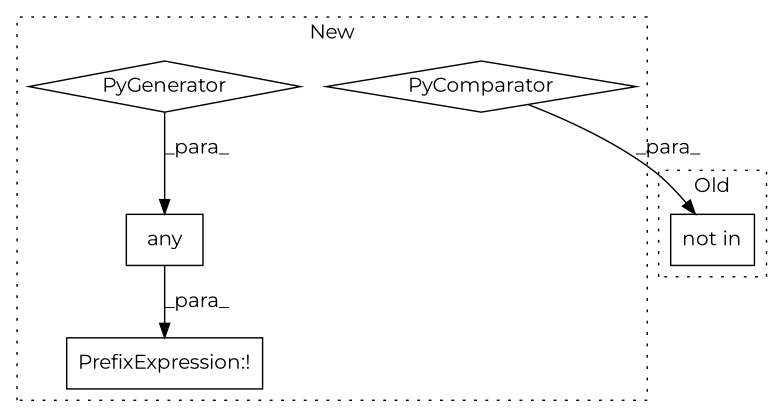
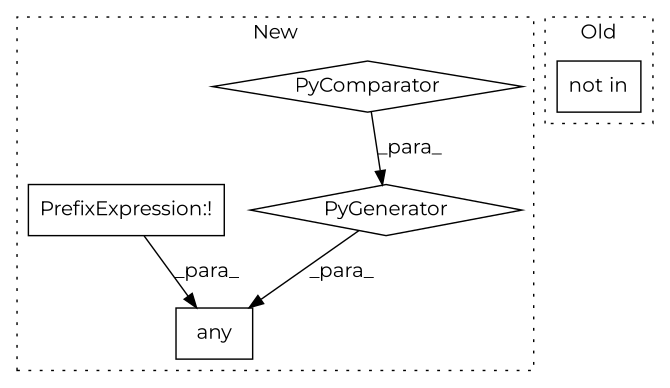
edge "PyComparator" -> "not in": now "PyComparator" -> "PyGenerator"
edge "any" -> "PrefixExpression:!": reversed
